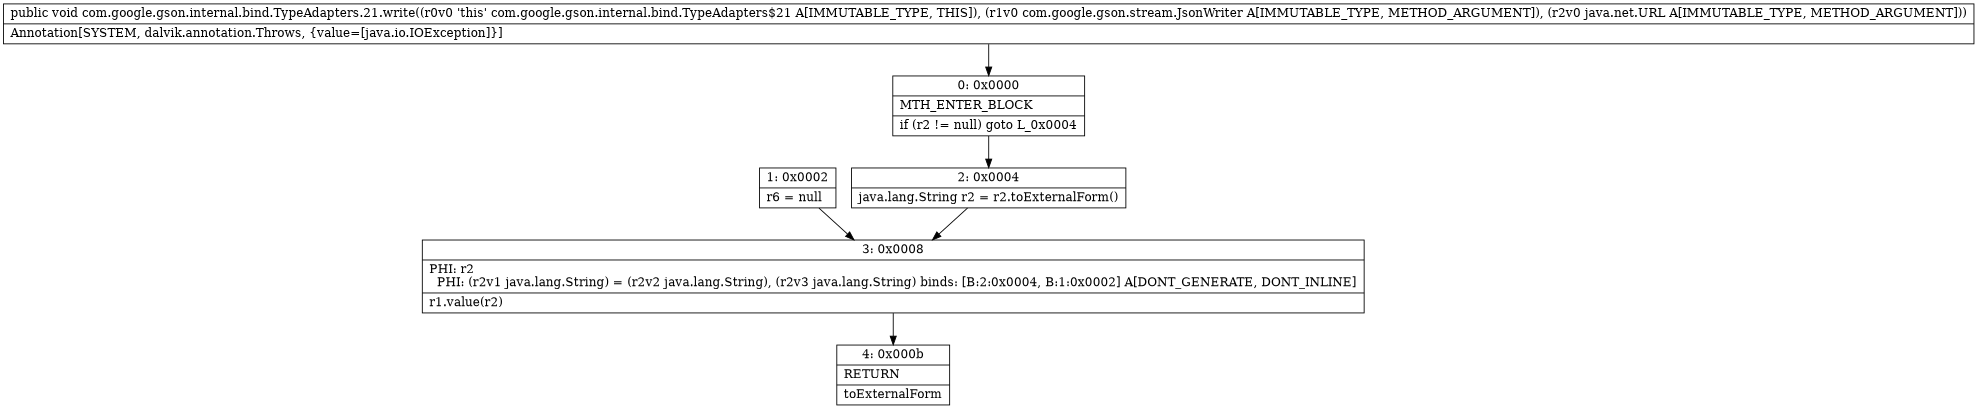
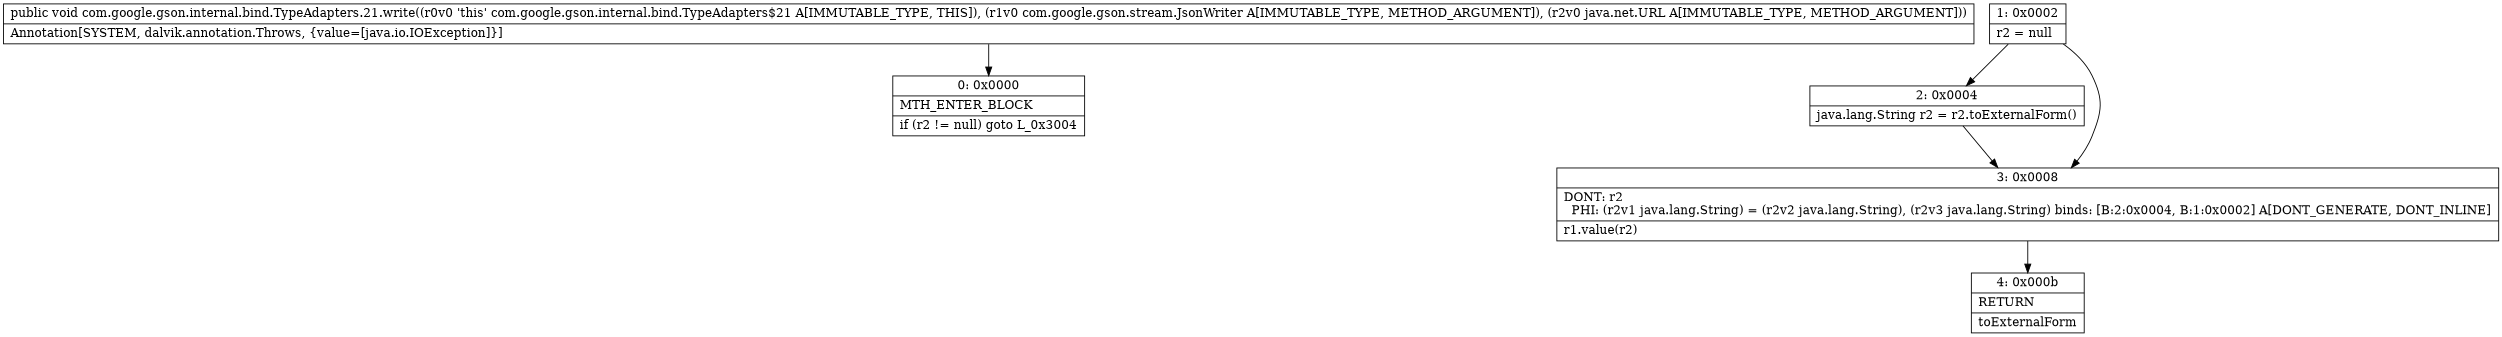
node "0: 0x0000": text "if (r2 != null) goto L_0x0004" -> "if (r2 != null) goto L_0x3004"
edge "0: 0x0000" -> "2: 0x0004": now "1: 0x0002" -> "2: 0x0004"
node "1: 0x0002": text "r6 = null" -> "r2 = null"
node "3: 0x0008": text "PHI: r2" -> "DONT: r2"
